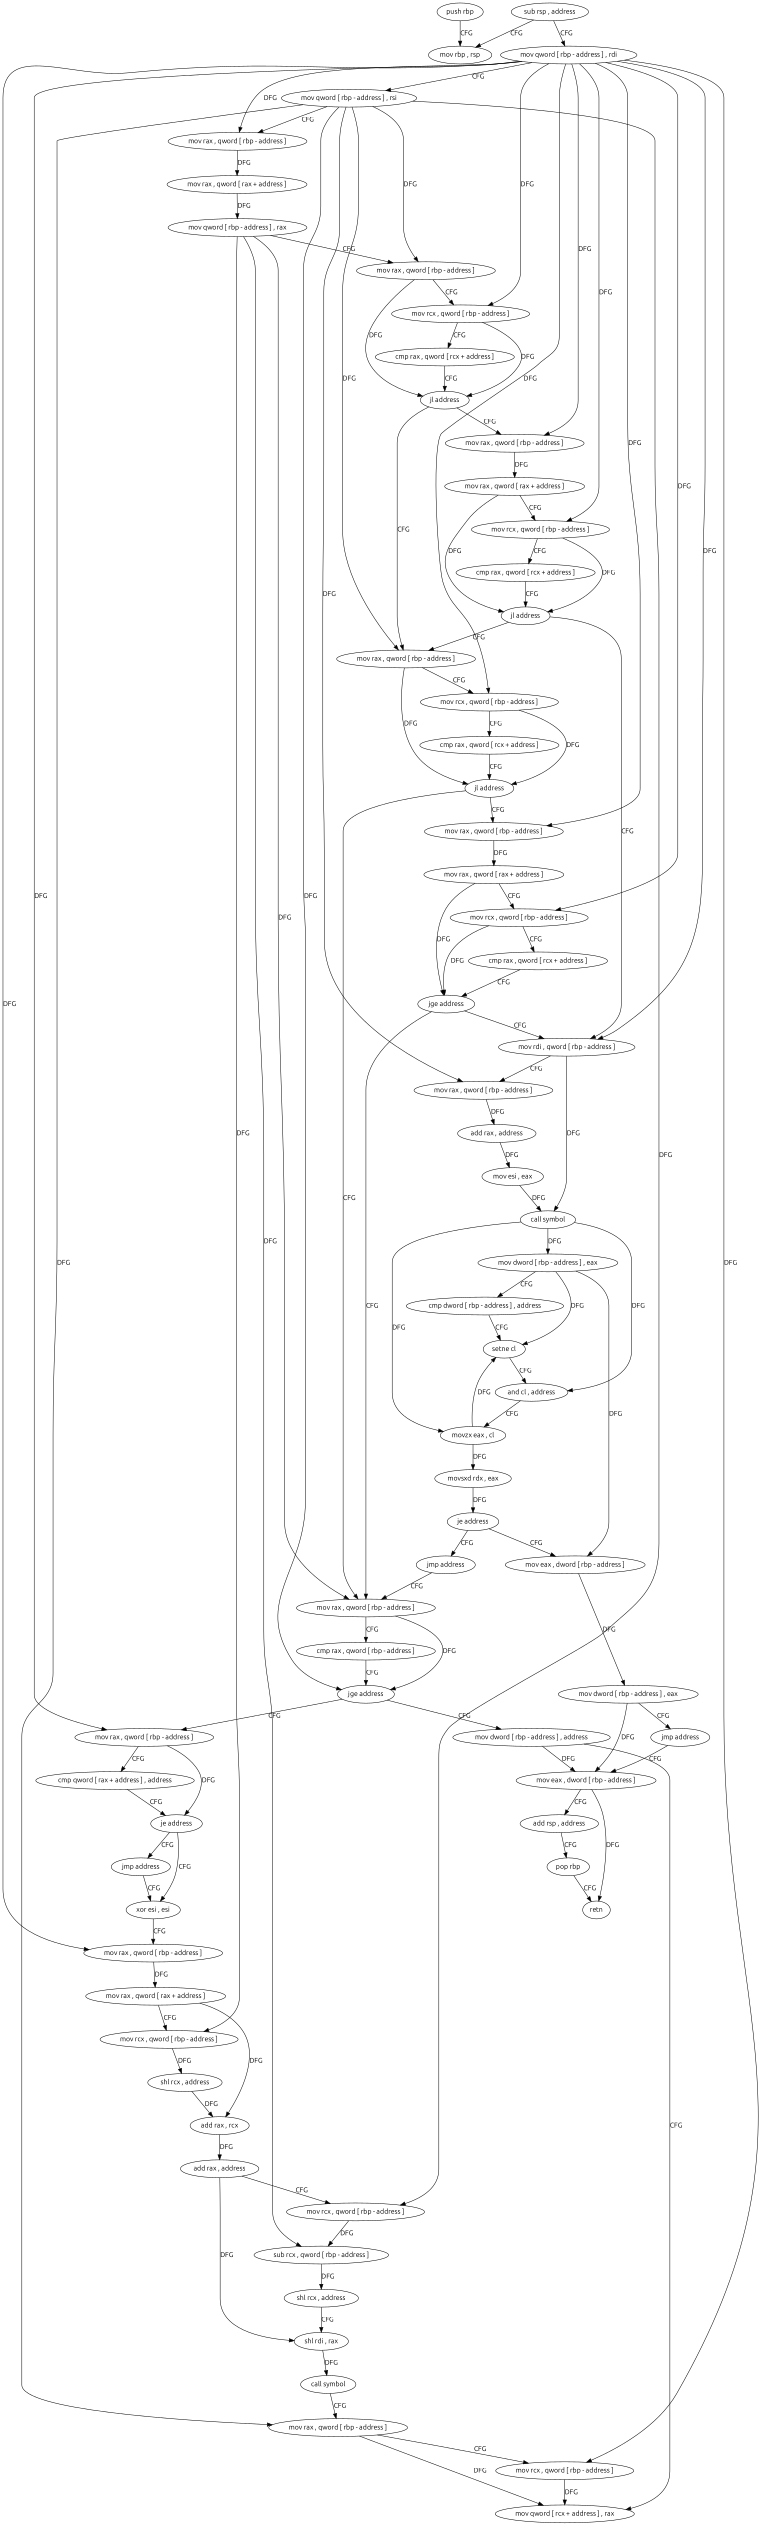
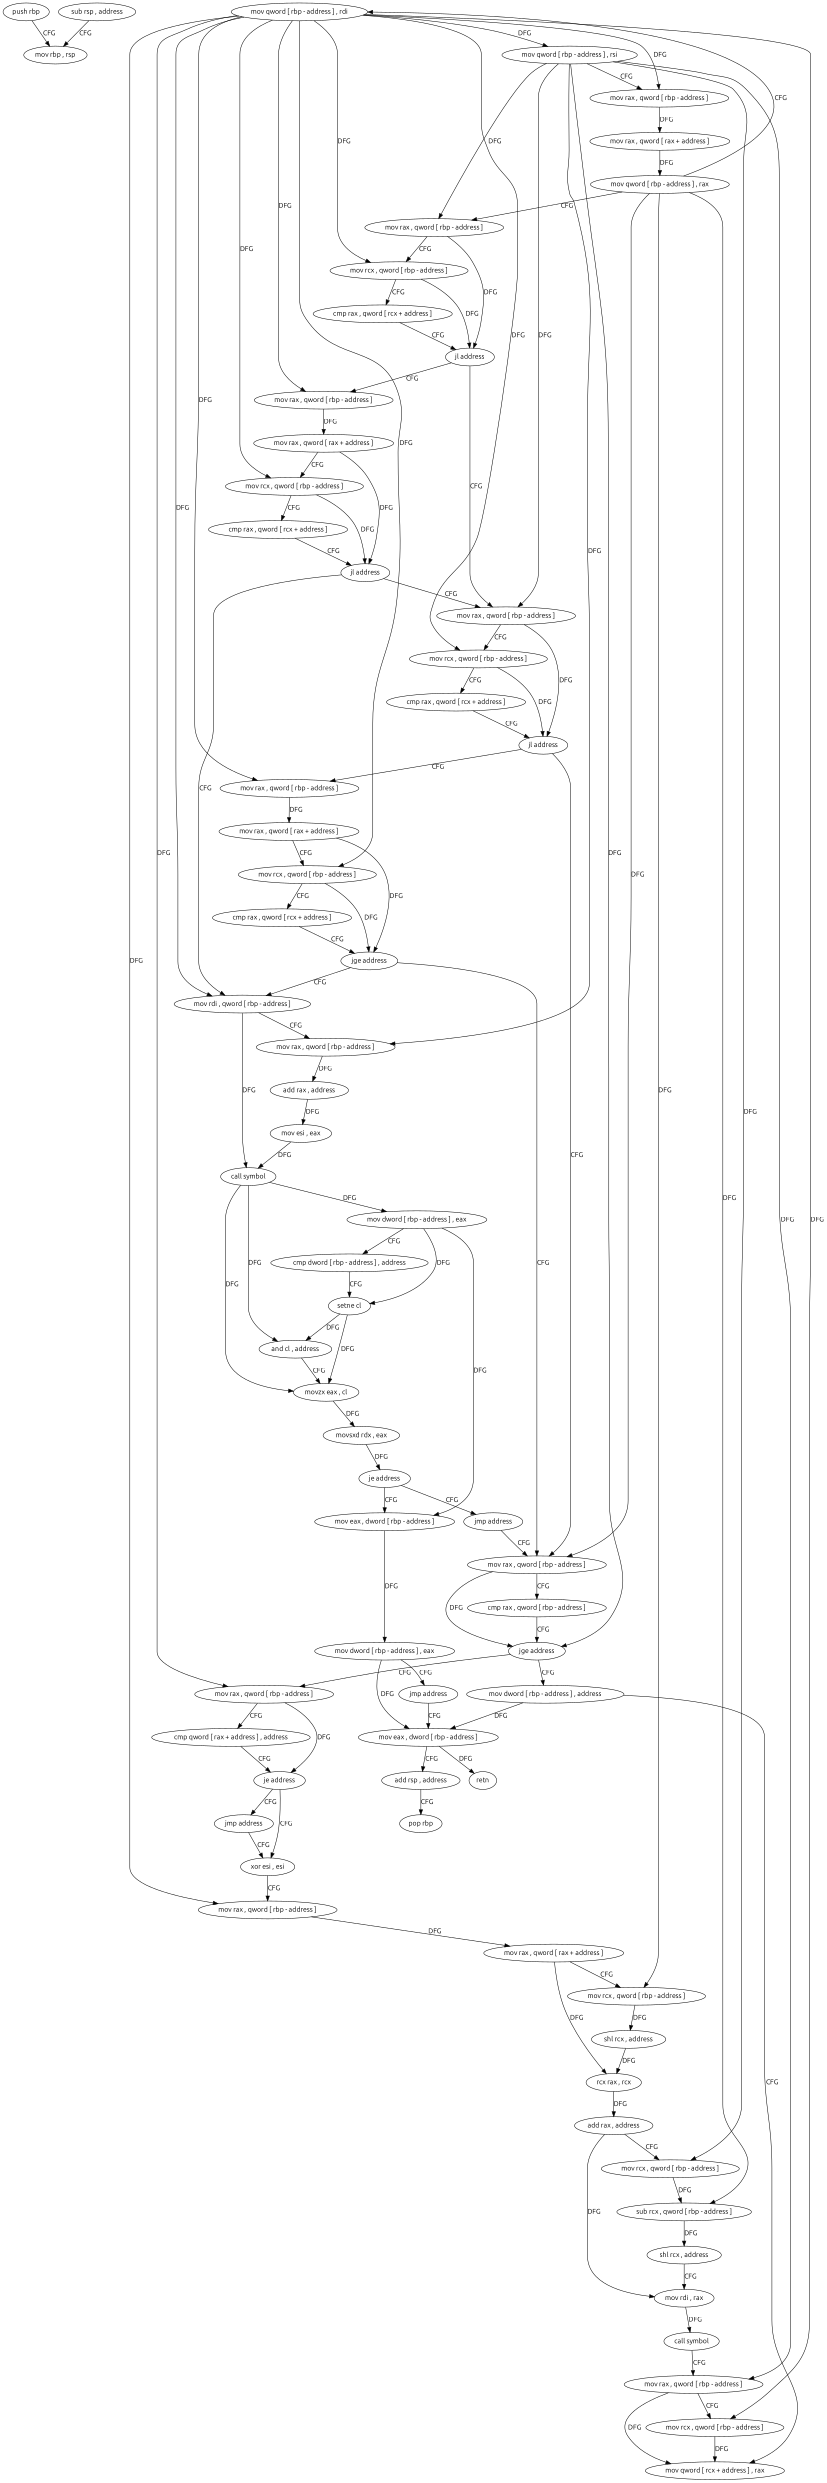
edge "sub rsp , address" -> "mov qword [ rbp - address ] , rdi": now "mov qword [ rbp - address ] , rax" -> "mov qword [ rbp - address ] , rdi"
edge "mov qword [ rbp - address ] , rdi" -> "mov qword [ rbp - address ] , rsi": label "CFG" -> "DFG"
edge "setne cl" -> "and cl , address": label "CFG" -> "DFG"
edge "movzx eax , cl" -> "setne cl": reversed
edge "pop rbp" -> "retn": removed, label "CFG"
node "add rax , rcx": label "add rax , rcx" -> "rcx rax , rcx"
node "shl rdi , rax": label "shl rdi , rax" -> "mov rdi , rax"
